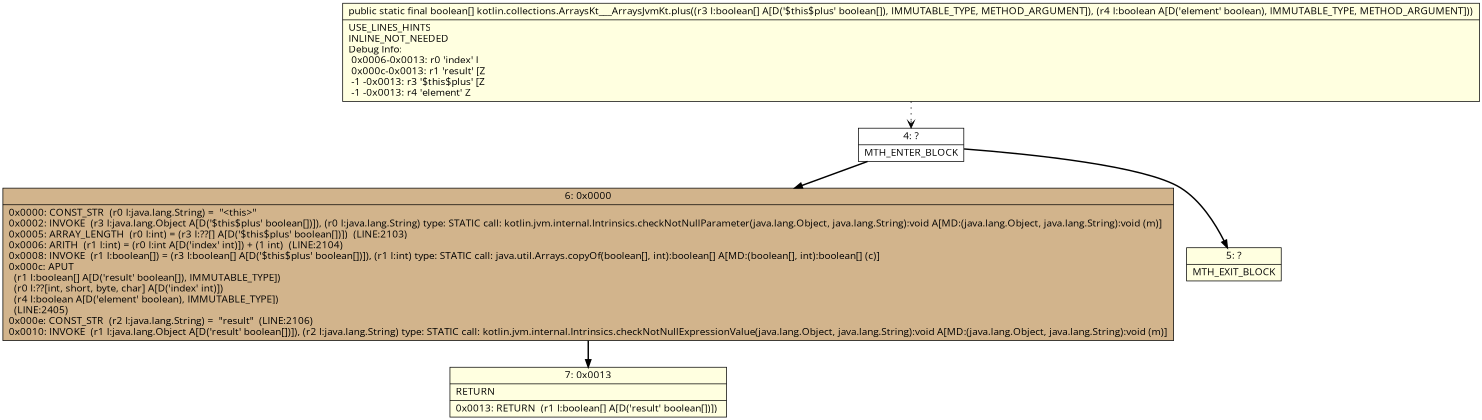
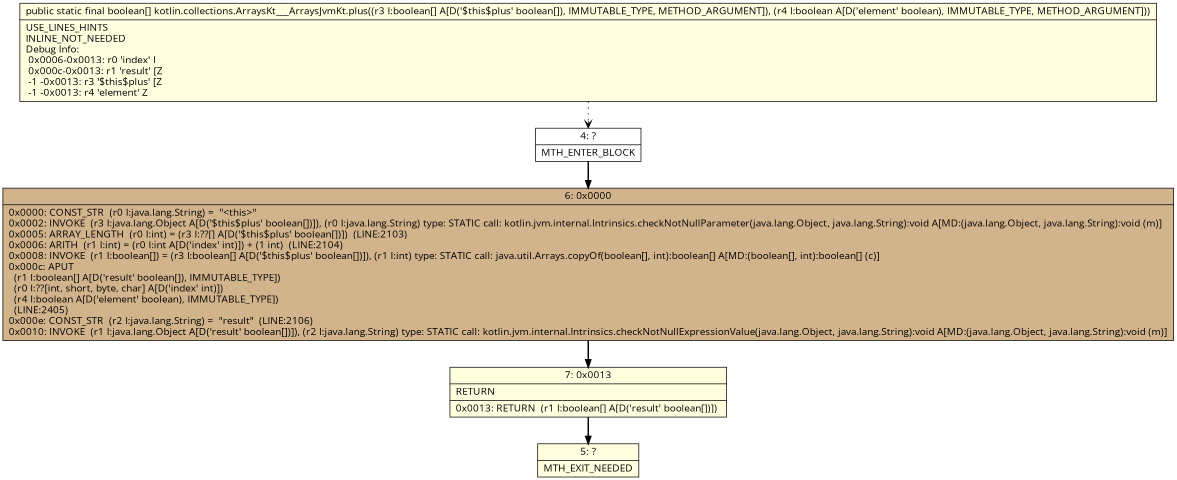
edge "4: ?" -> "5: ?": now "7: 0x0013" -> "5: ?"
node "5: ?": text "MTH_EXIT_BLOCK" -> "MTH_EXIT_NEEDED"
